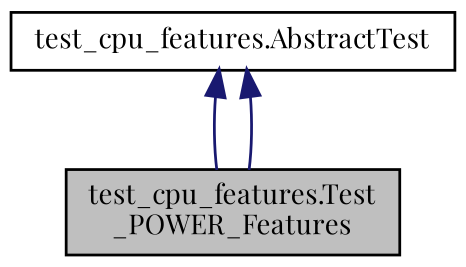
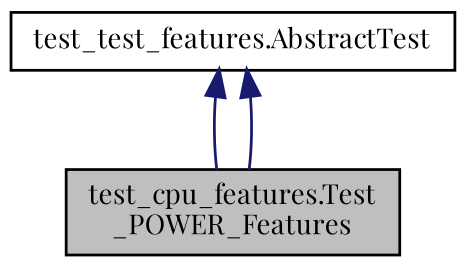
node "test_cpu_features.AbstractTest": label "test_cpu_features.AbstractTest" -> "test_test_features.AbstractTest"
